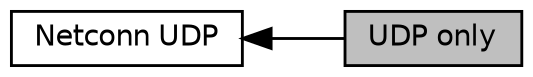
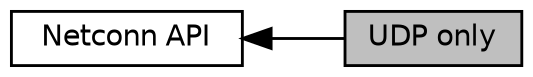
node "Netconn UDP": label "Netconn UDP" -> "Netconn API"
